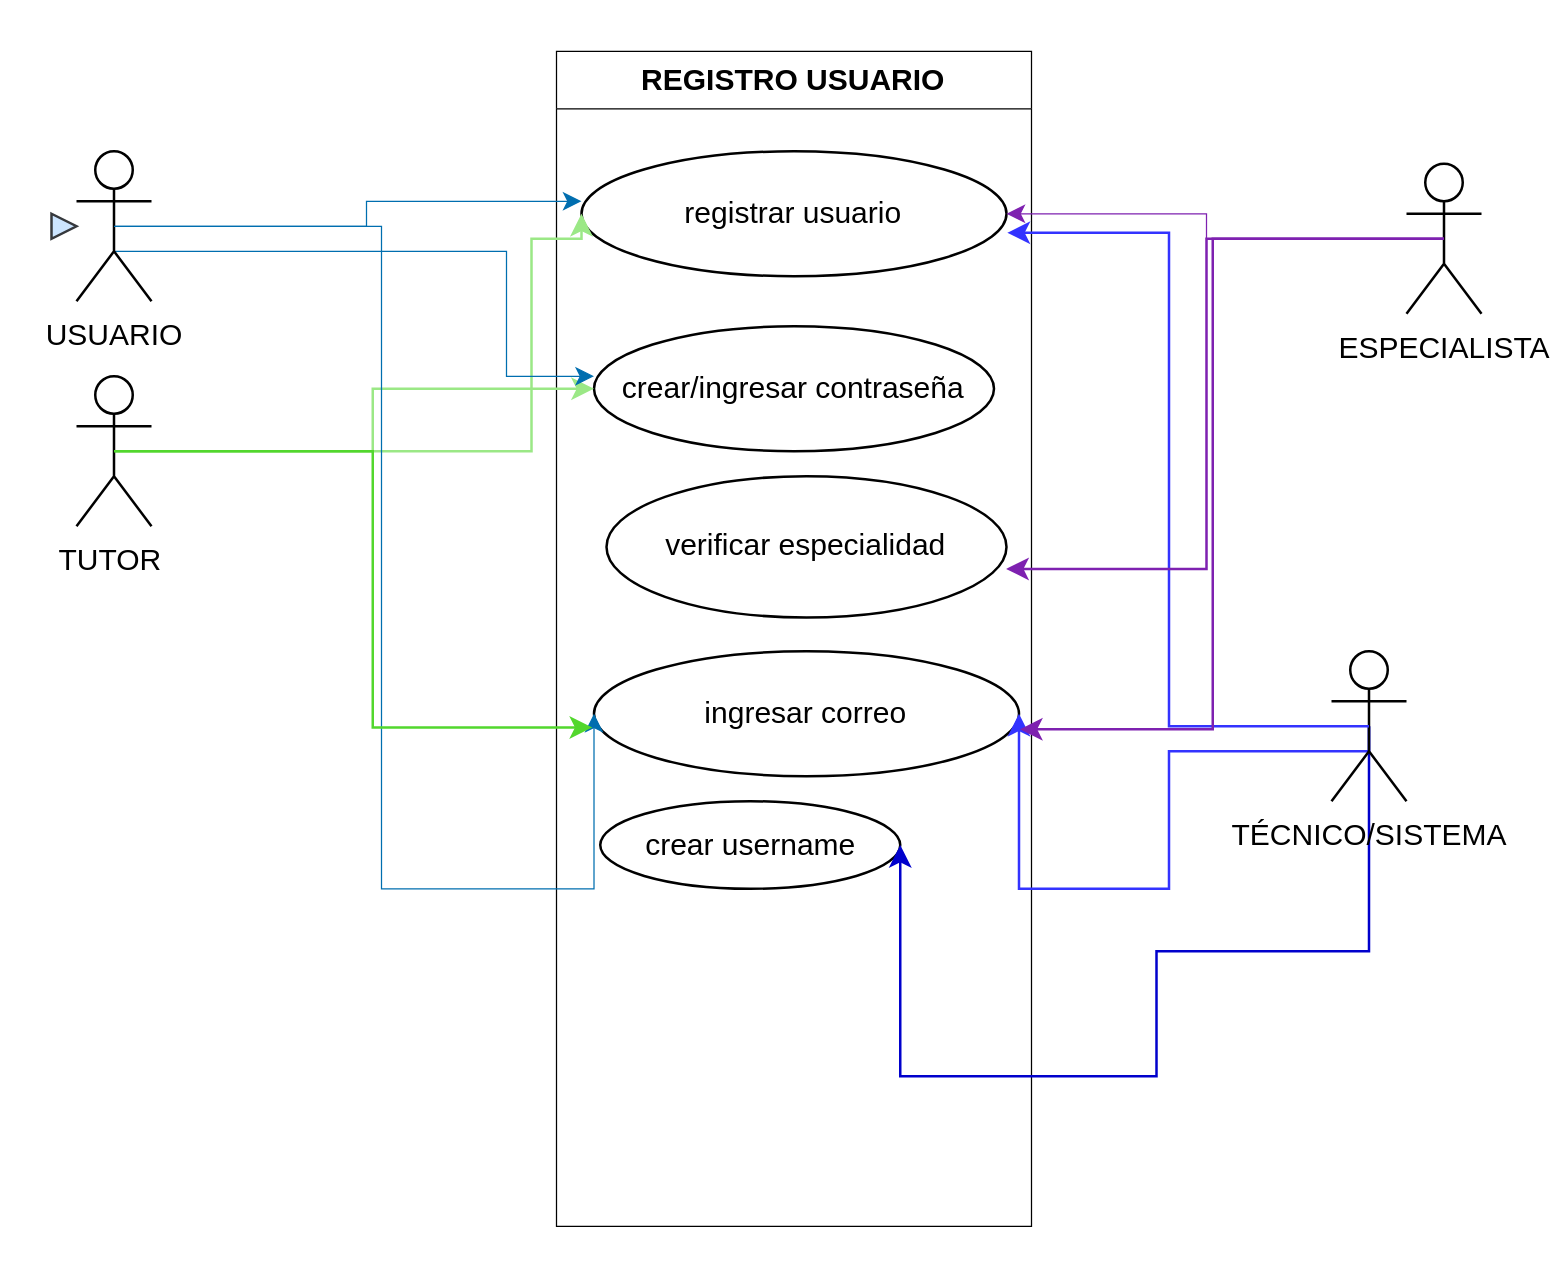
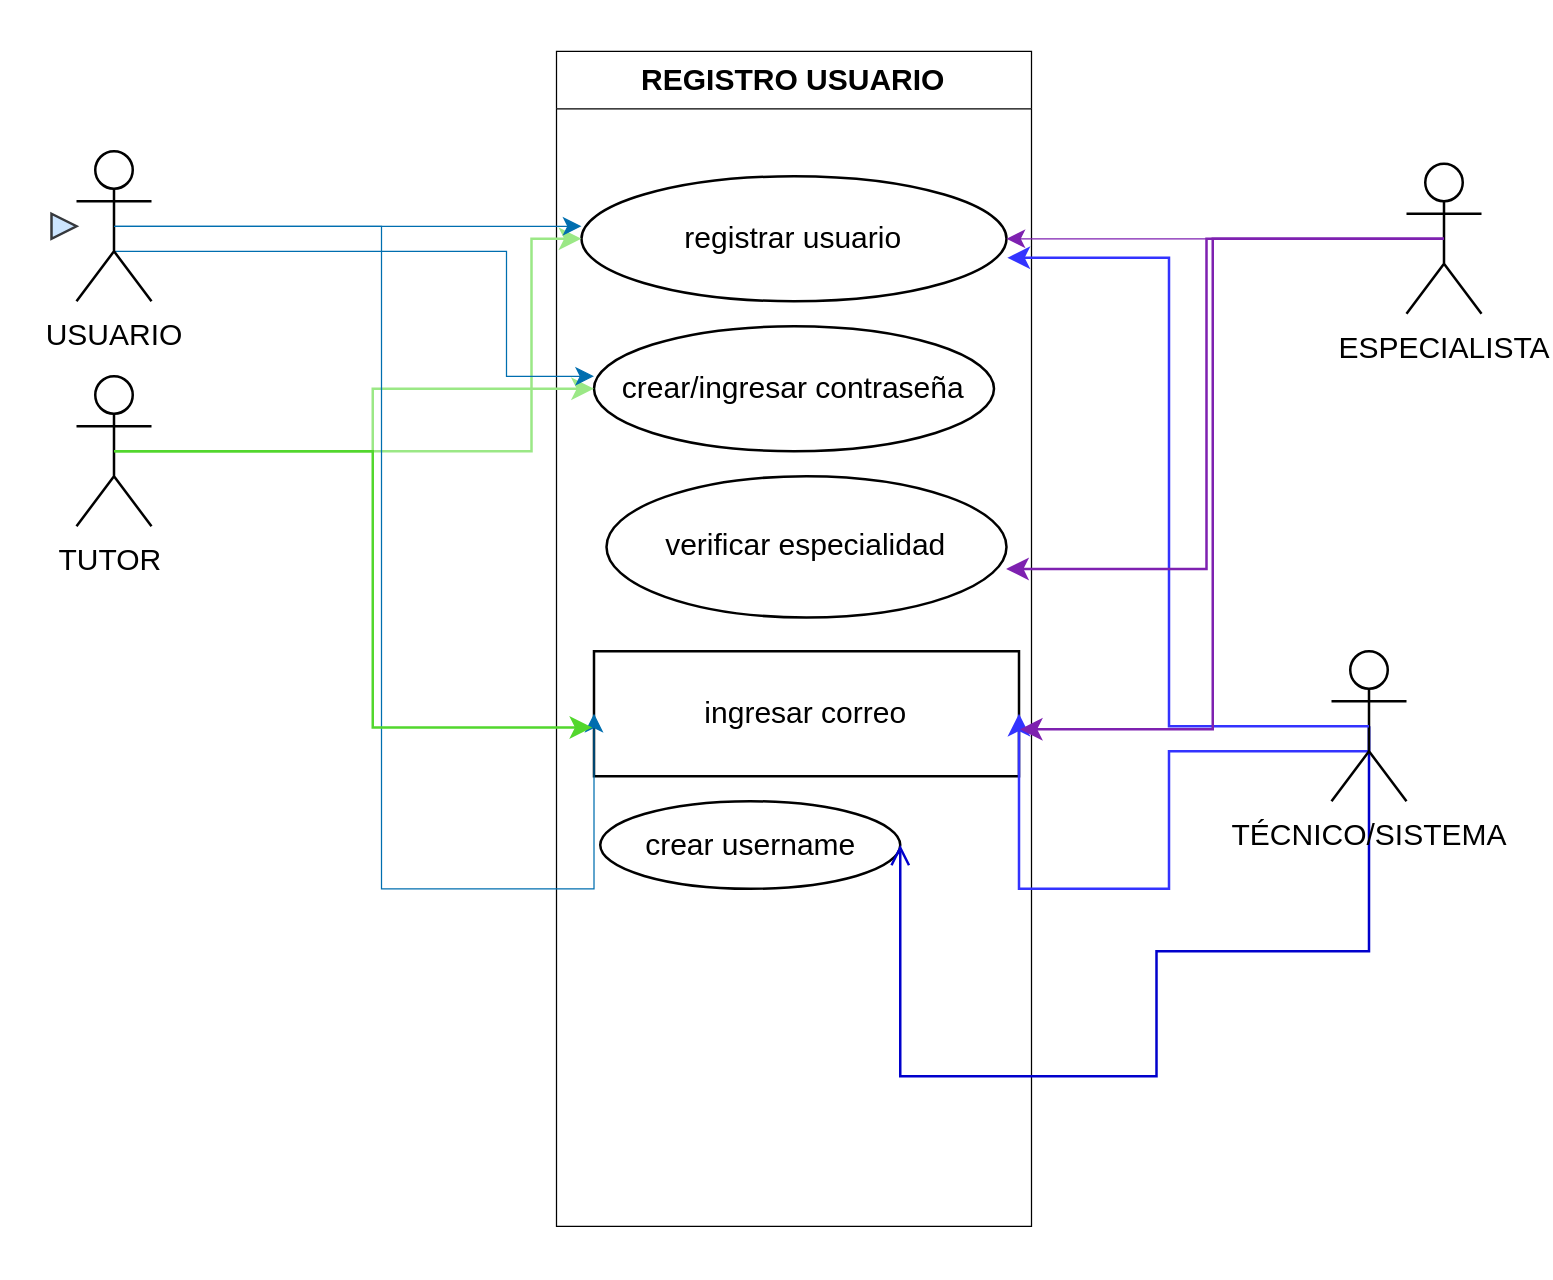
node "registrar usuario": moved (794, 214) -> (794, 239)
node "ingresar correo": shape ellipse -> rectangle
edge "TÉCNICO/SISTEMA" -> "crear username": arrowhead classic -> open
